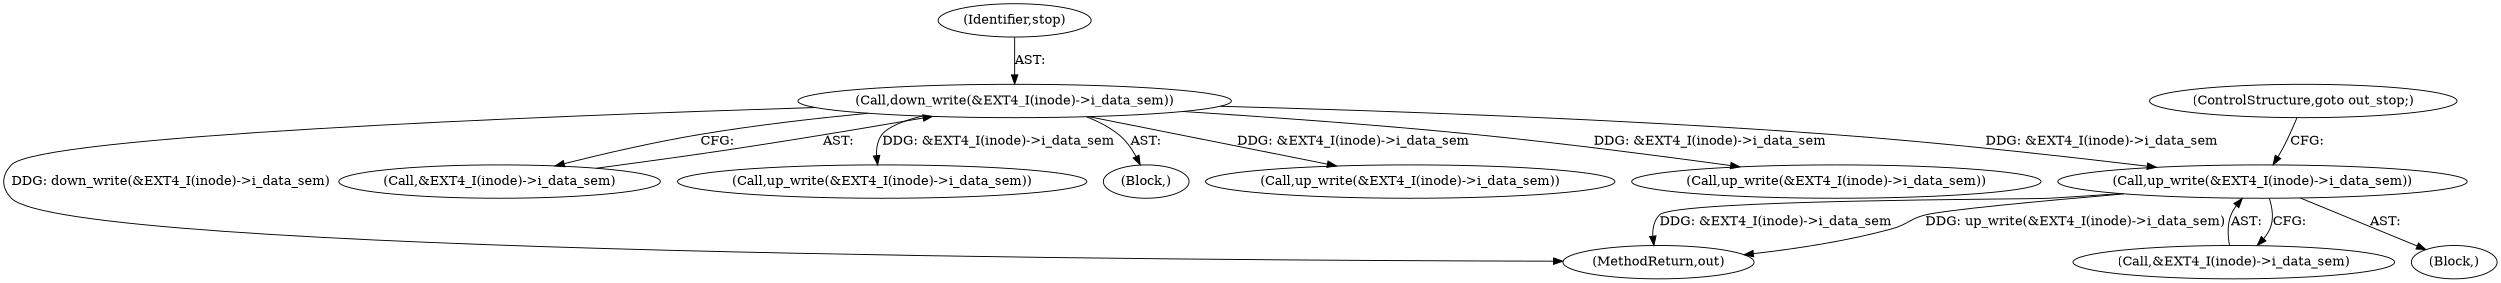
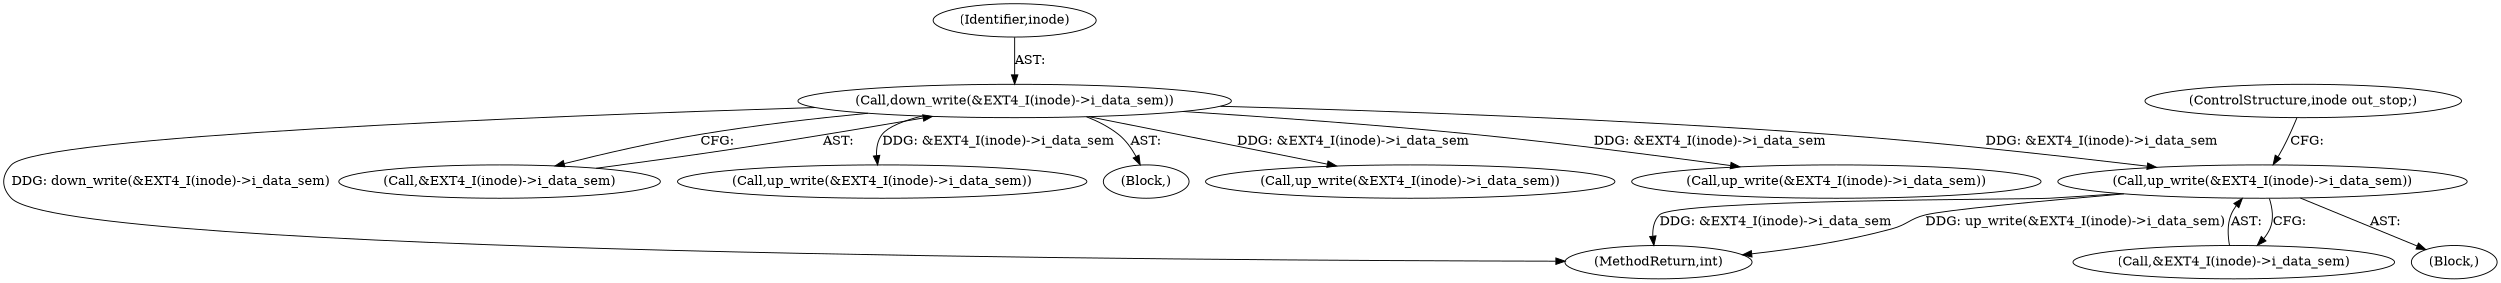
node "(Identifier,stop)": label "(Identifier,stop)" -> "(Identifier,inode)"
node "(ControlStructure,goto out_stop;)": label "(ControlStructure,goto out_stop;)" -> "(ControlStructure,inode out_stop;)"
node "(MethodReturn,out)": label "(MethodReturn,out)" -> "(MethodReturn,int)"
